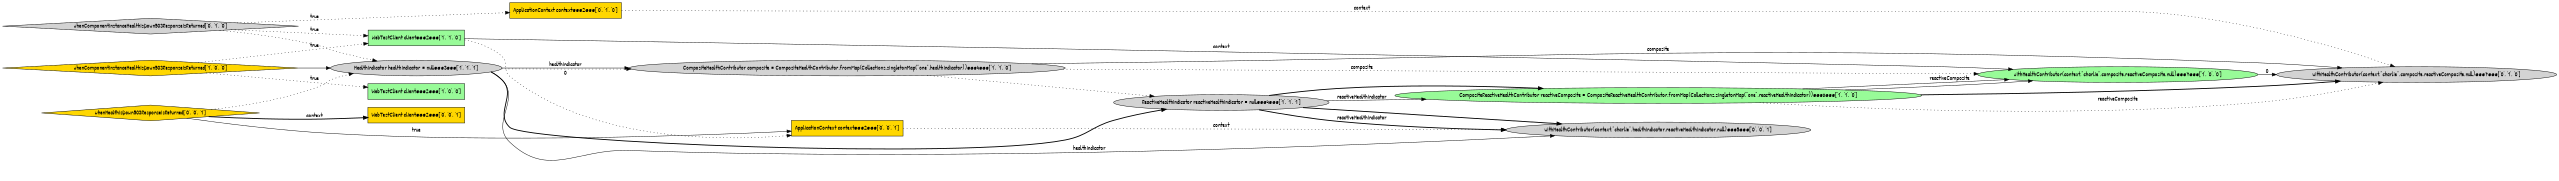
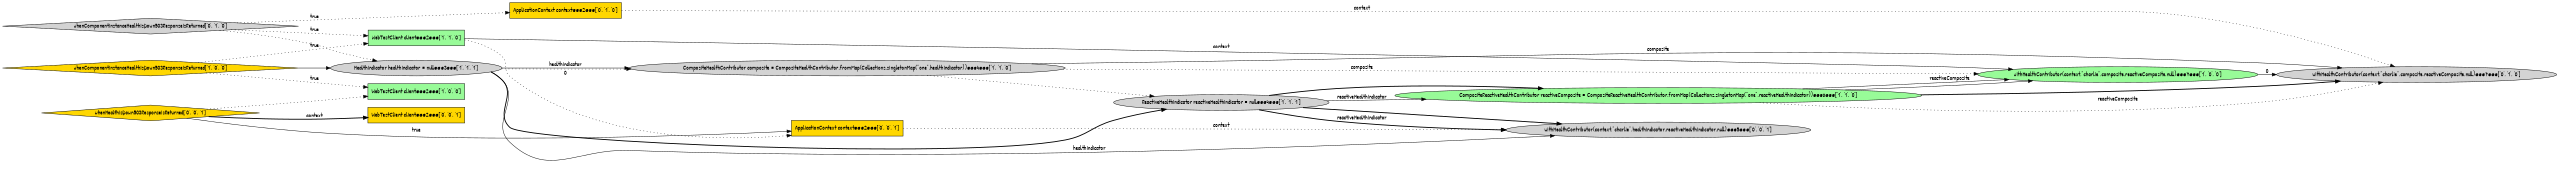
edge "whenHealthIsDown503ResponseIsReturned['0', '0', '1']" -> "HealthIndicator healthIndicator = null@@@3@@@['1', '1', '1']": now "whenHealthIsDown503ResponseIsReturned['0', '0', '1']" -> "WebTestClient client@@@2@@@['1', '0', '0']"
